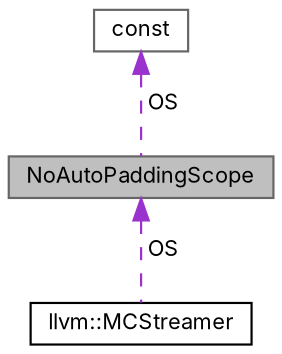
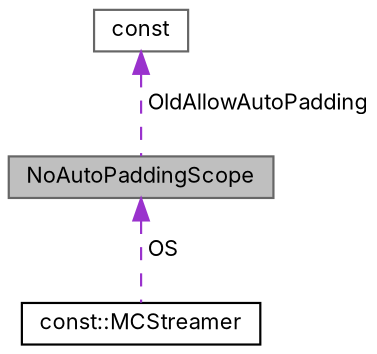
edge "NoAutoPaddingScope" -> "const": label " OS" -> " OldAllowAutoPadding"
node "llvm::MCStreamer": label "llvm::MCStreamer" -> "const::MCStreamer"
